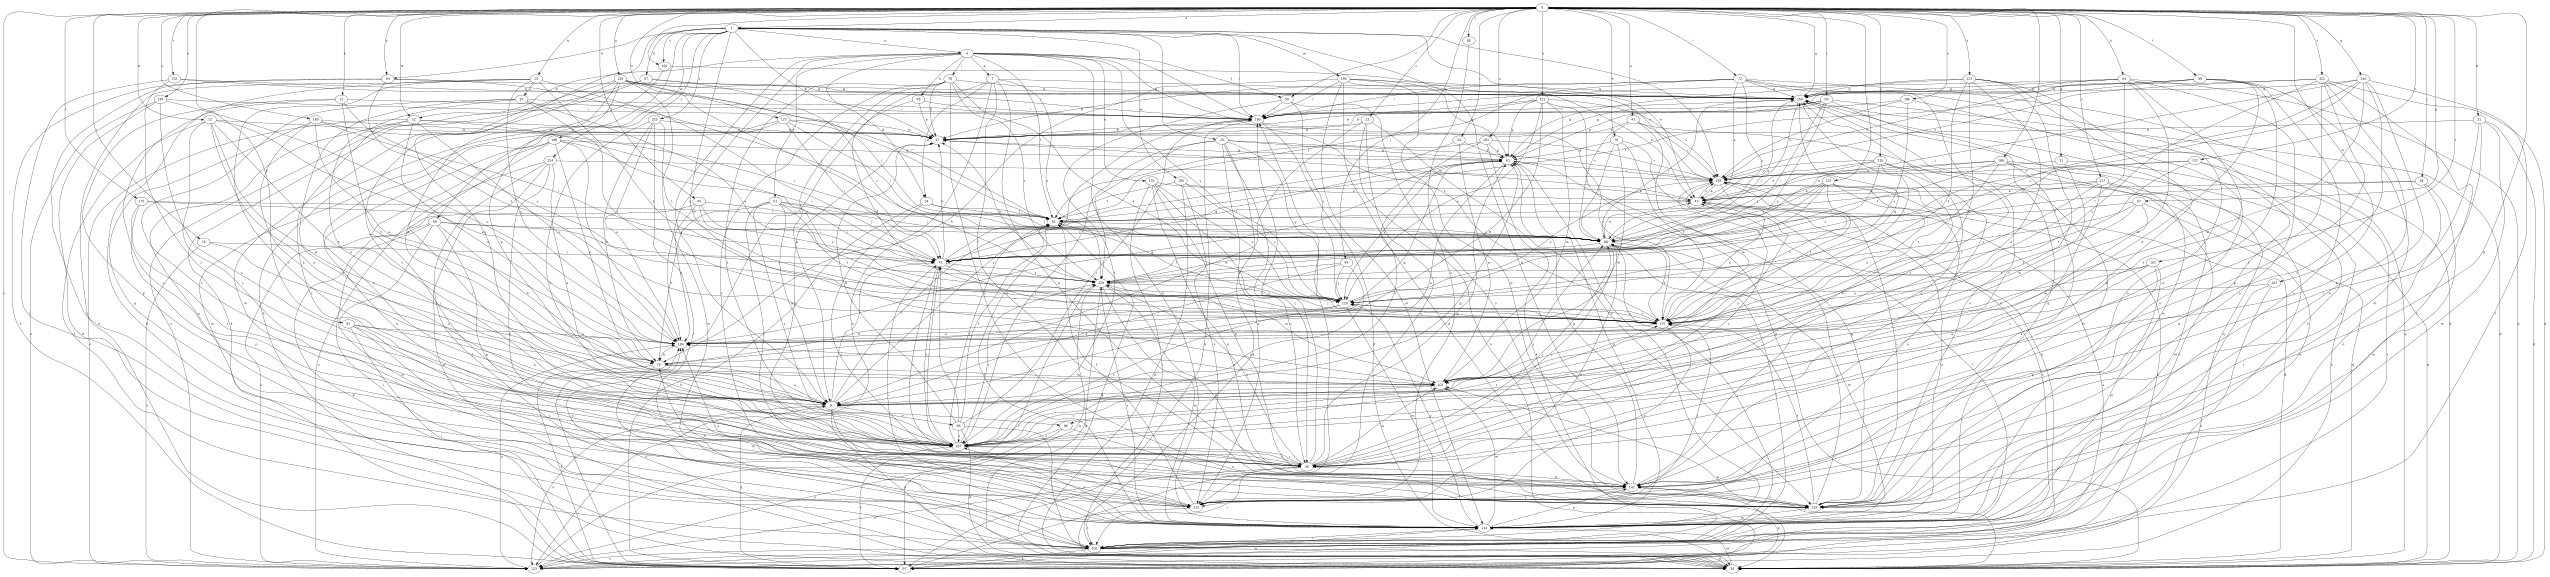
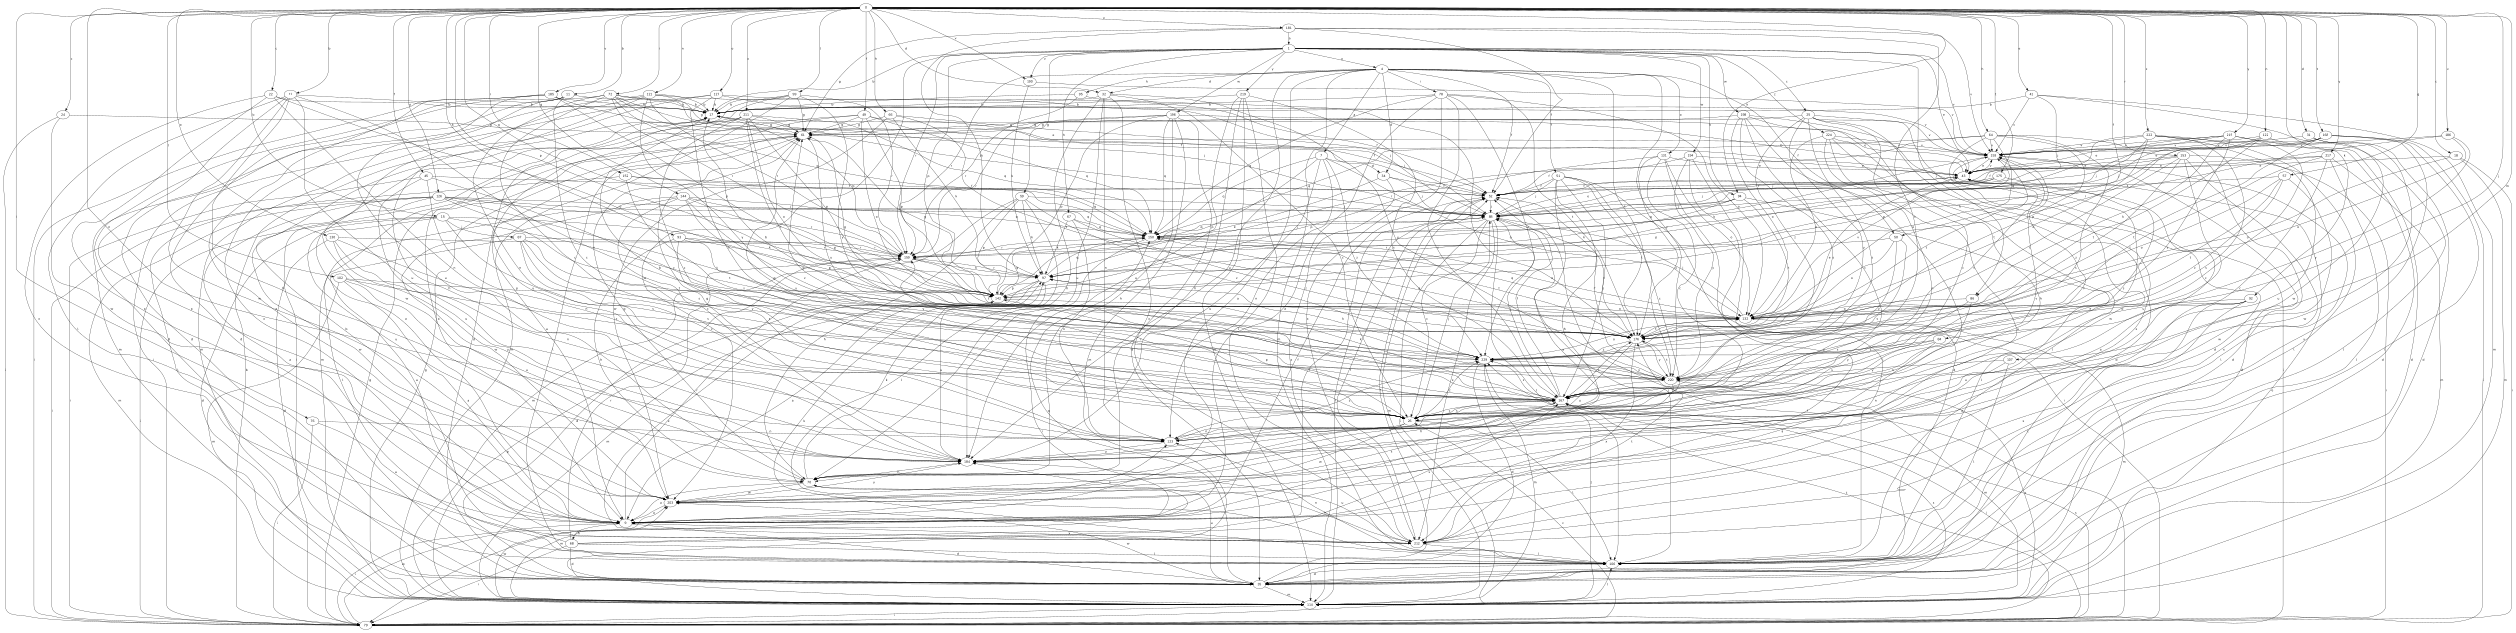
edge "0" -> "1": now "181" -> "1"
node "85": removed
